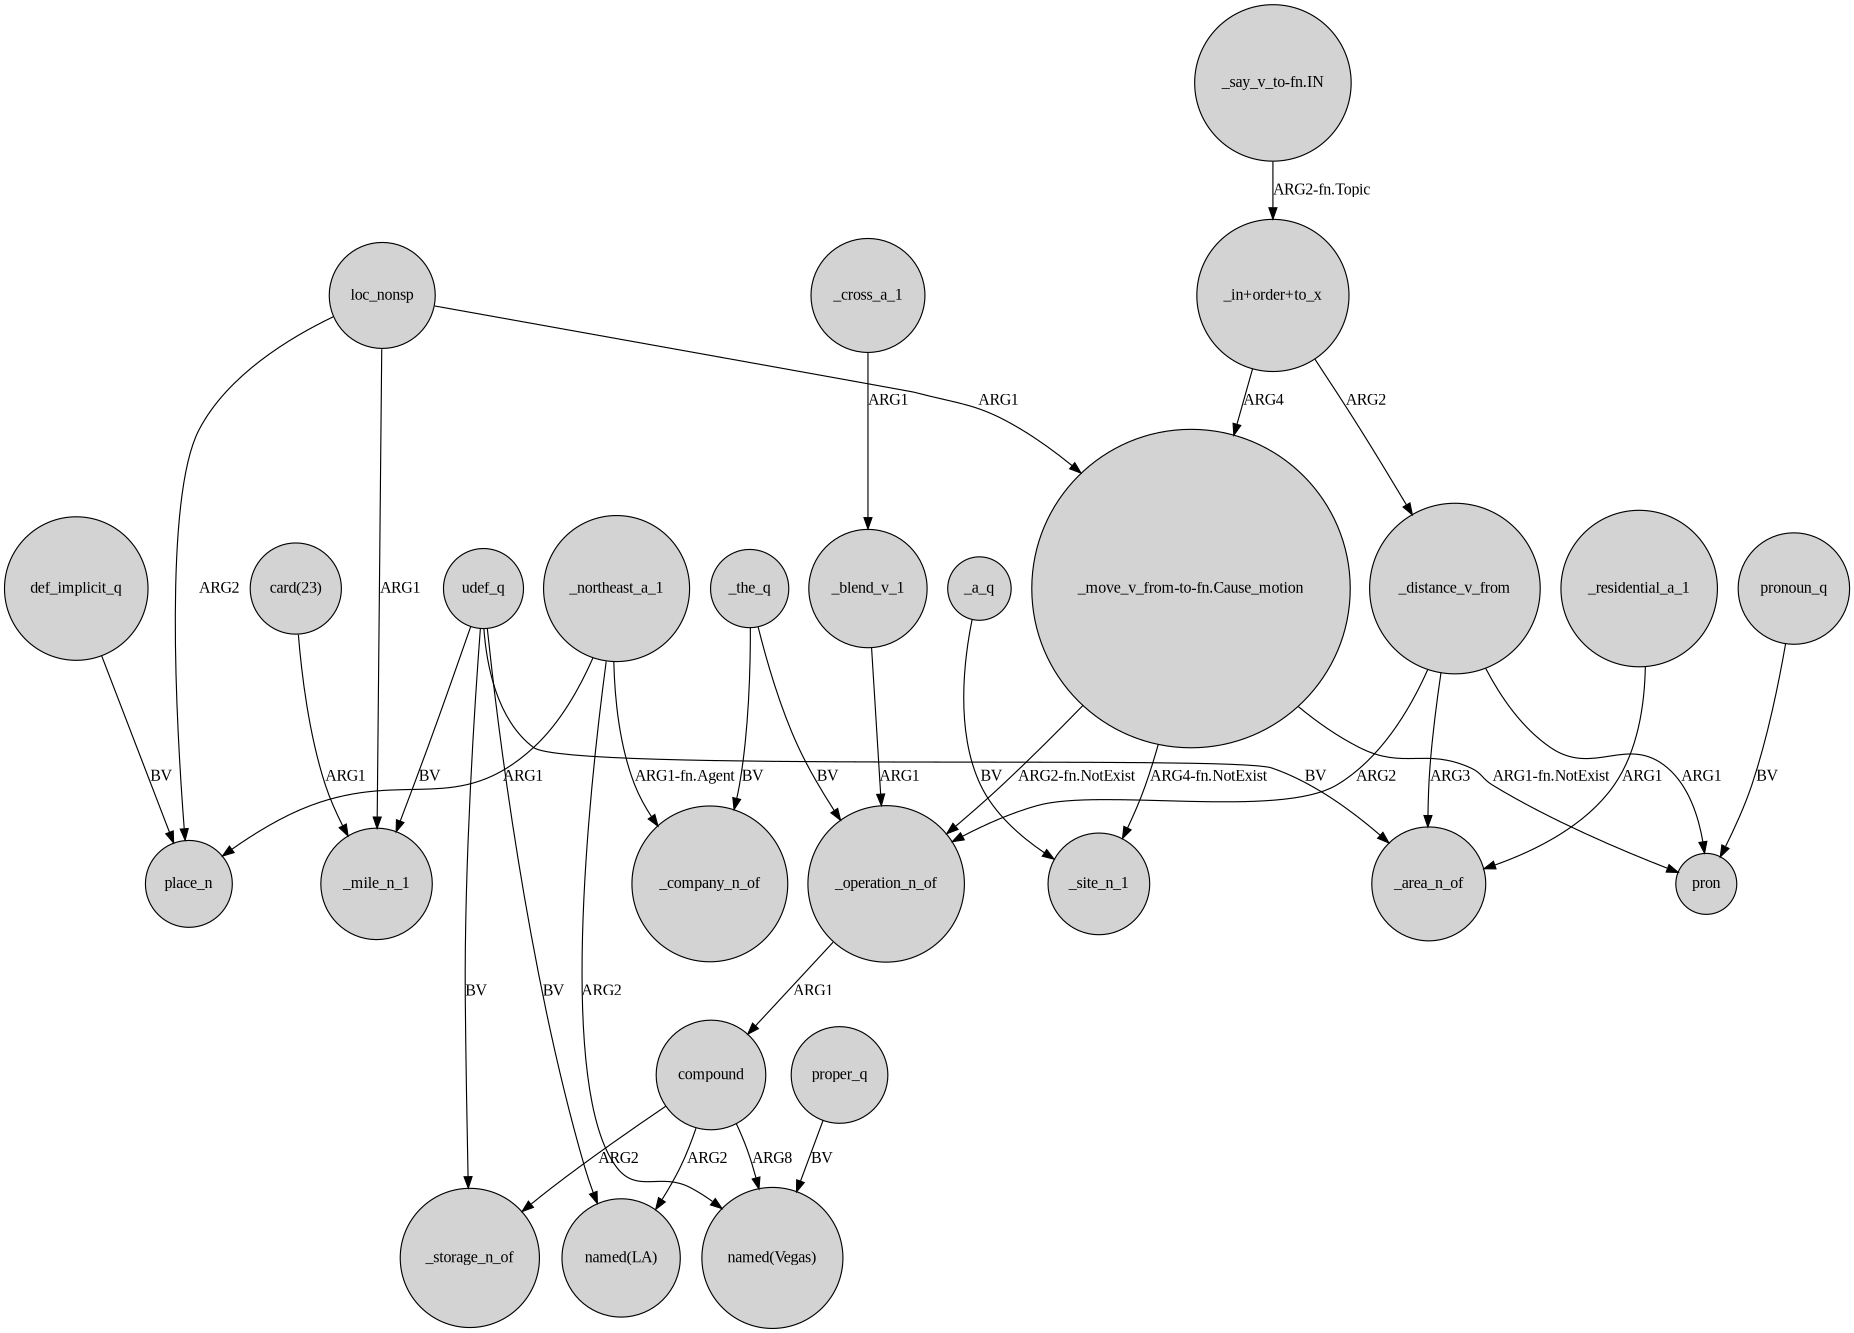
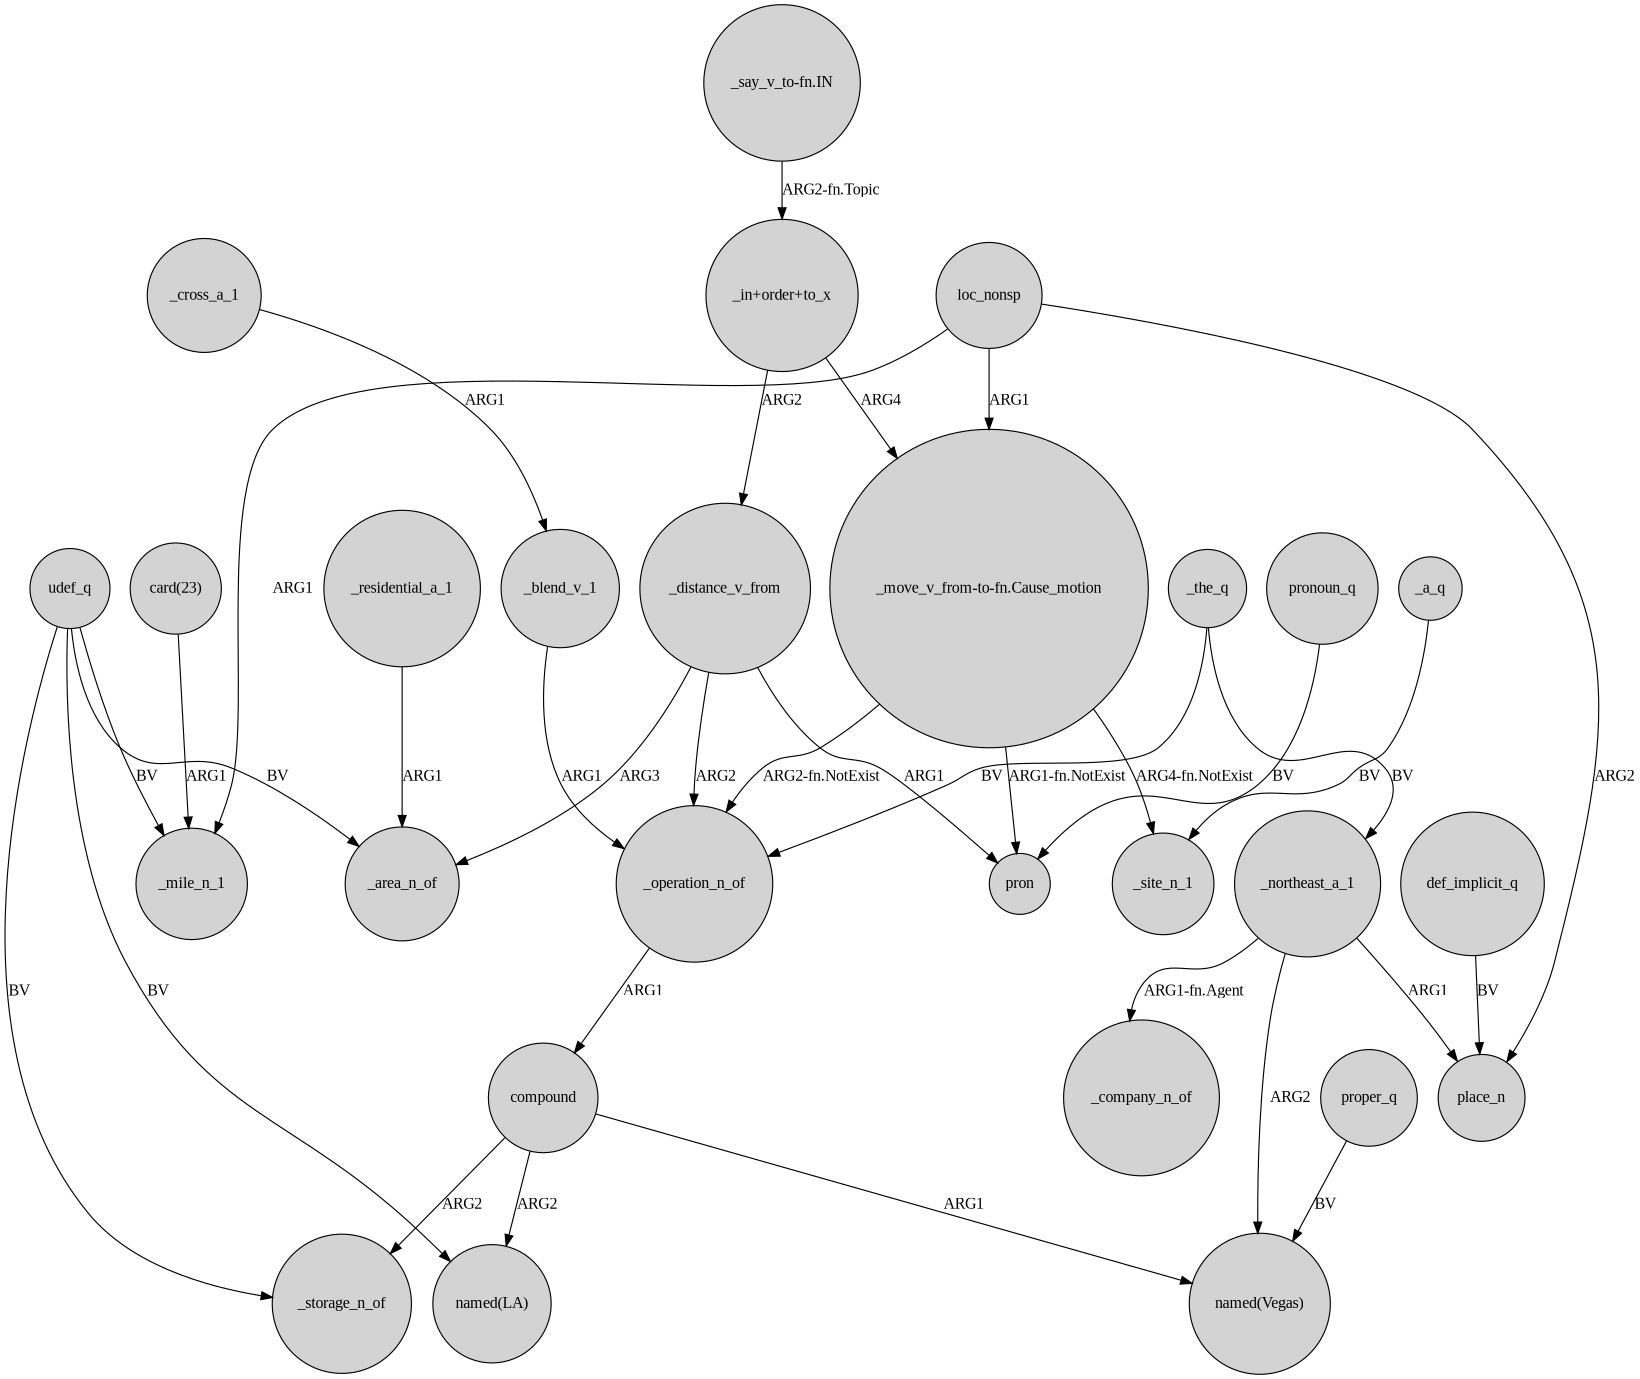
edge "_the_q" -> "_company_n_of": now "_the_q" -> "_northeast_a_1"
edge "compound" -> "named(Vegas)": label "ARG8" -> "ARG1"
